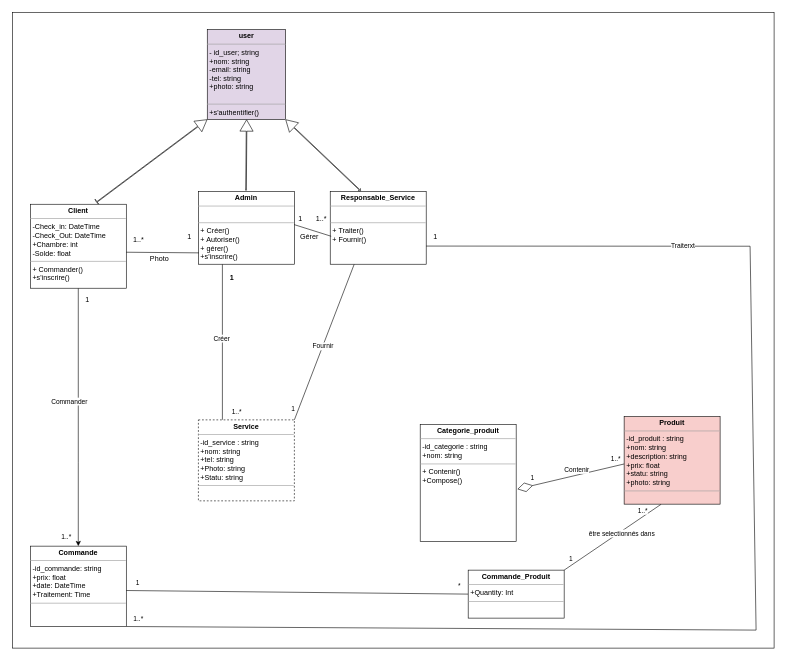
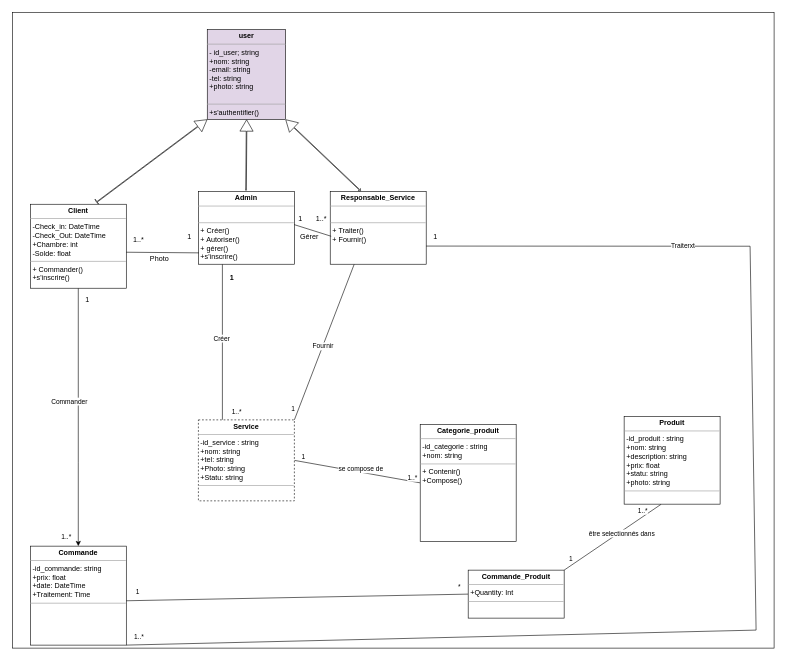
node "Produit -id_produit : string +nom: string +description: string +prix: float +statu: string +photo: string": fillcolor #f8cecc -> #ffffff
edge "Service -id_service : string +nom: string +tel: string +Photo: string +Statu: string" -- "Categorie_produit -id_categorie : string +nom: string + Contenir() +Compose()": added, labels "1", "se compose de", "1..*"
edge "Produit -id_produit : string +nom: string +description: string +prix: float +statu: string +photo: string" -> "Categorie_produit -id_categorie : string +nom: string + Contenir() +Compose()": removed, labels "1..*", "Contenir", "1"
node "Commande -id_commande: string +prix: float +date: DateTime +Traitement: Time": size 96x80 -> 96x99
